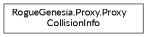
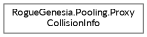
node "RogueGenesia.Proxy.Proxy CollisionInfo": label "RogueGenesia.Proxy.Proxy CollisionInfo" -> "RogueGenesia.Pooling.Proxy CollisionInfo"
